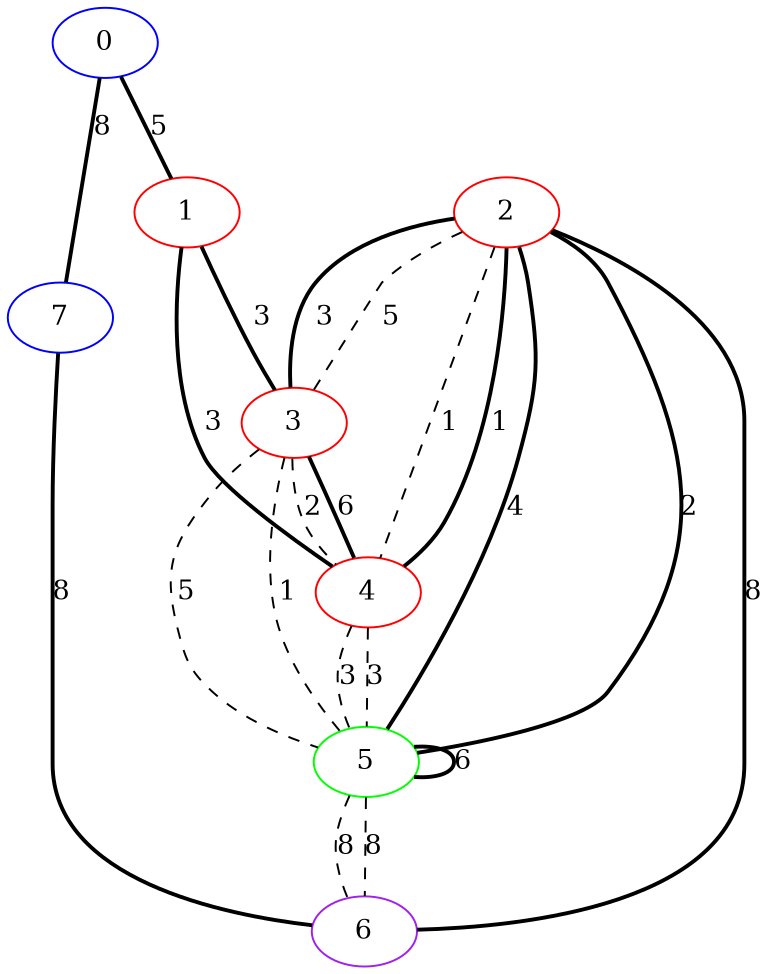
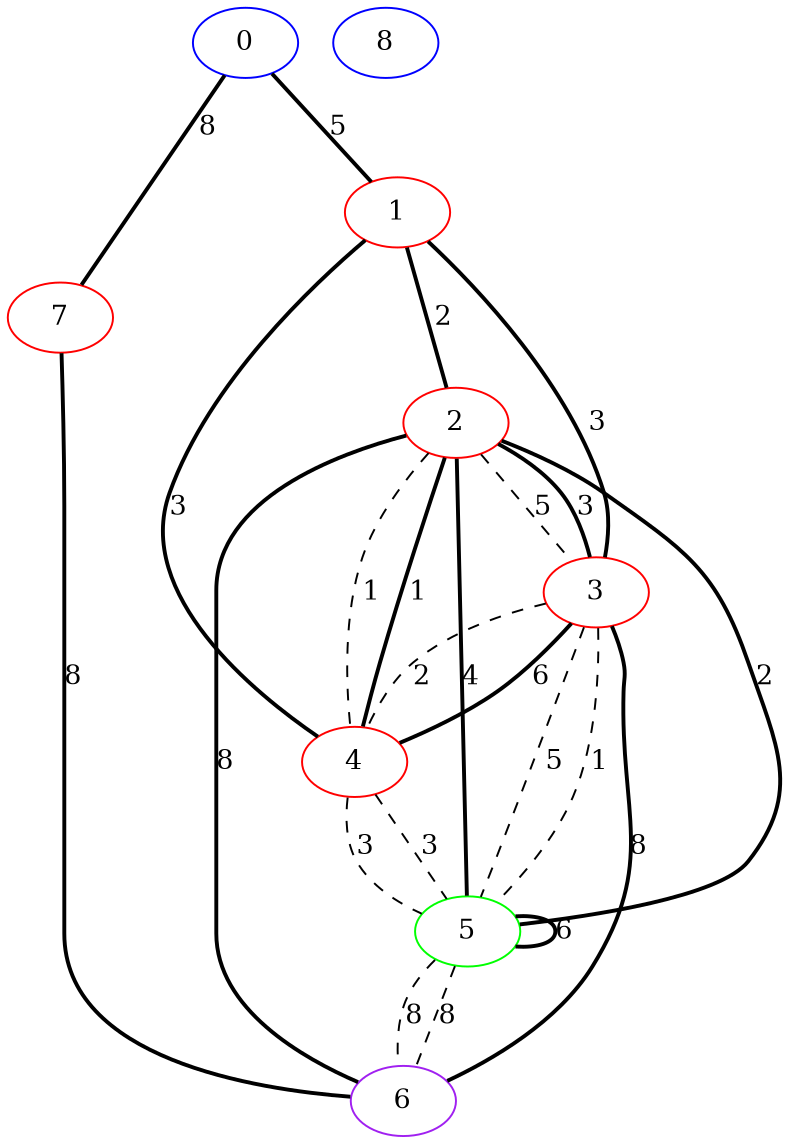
node "8": added
node "7": color blue -> red
edge "1" -- "2": added, label "2"
edge "3" -- "6": added, label "8"
